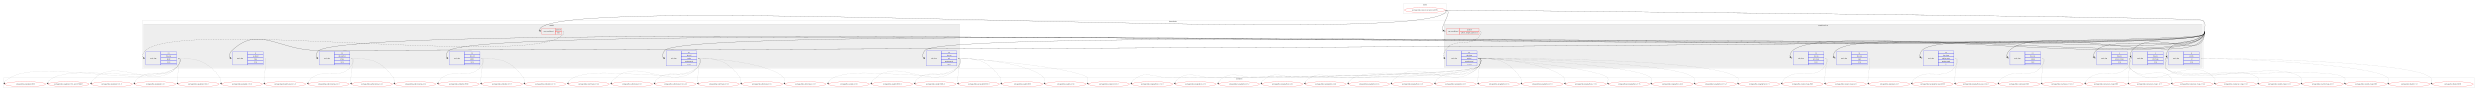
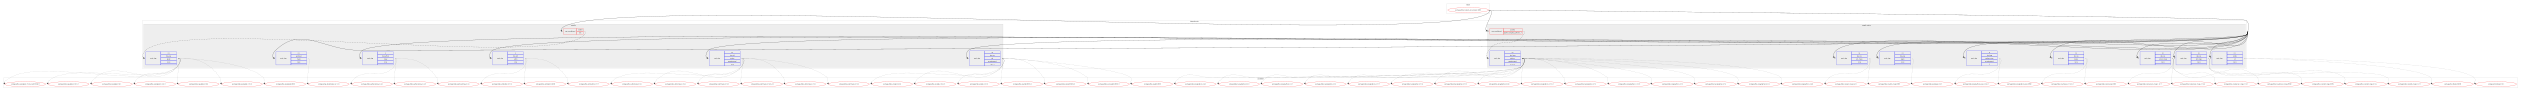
node "portage://dev-cpp/gtest-1.8.0": added
